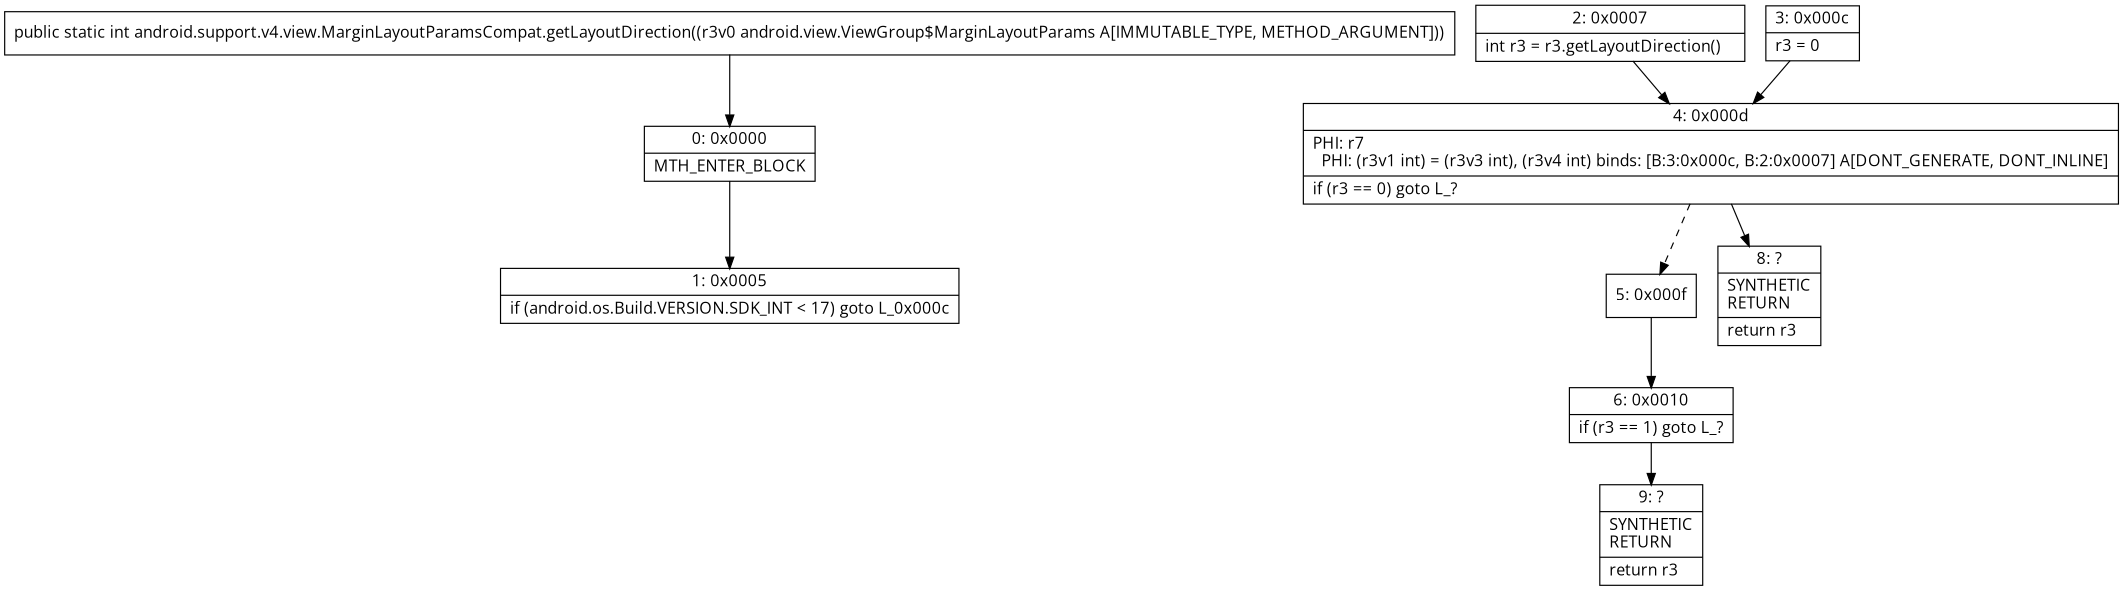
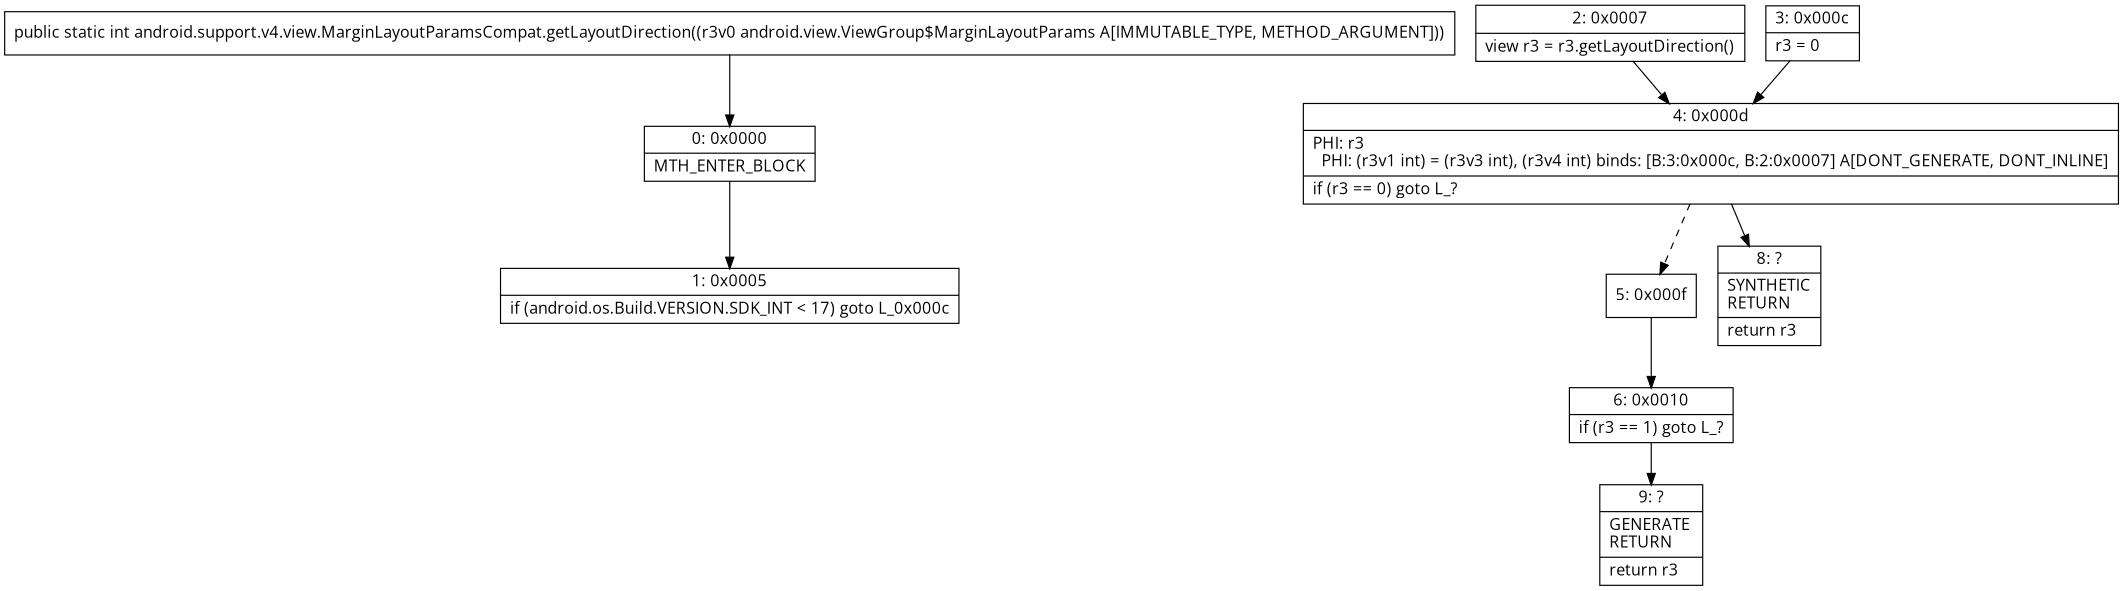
node "2: 0x0007": text "int r3 = r3.getLayoutDirection()" -> "view r3 = r3.getLayoutDirection()"
node "4: 0x000d": text "PHI: r7" -> "PHI: r3"
node "9: ?": text "SYNTHETIC" -> "GENERATE"
